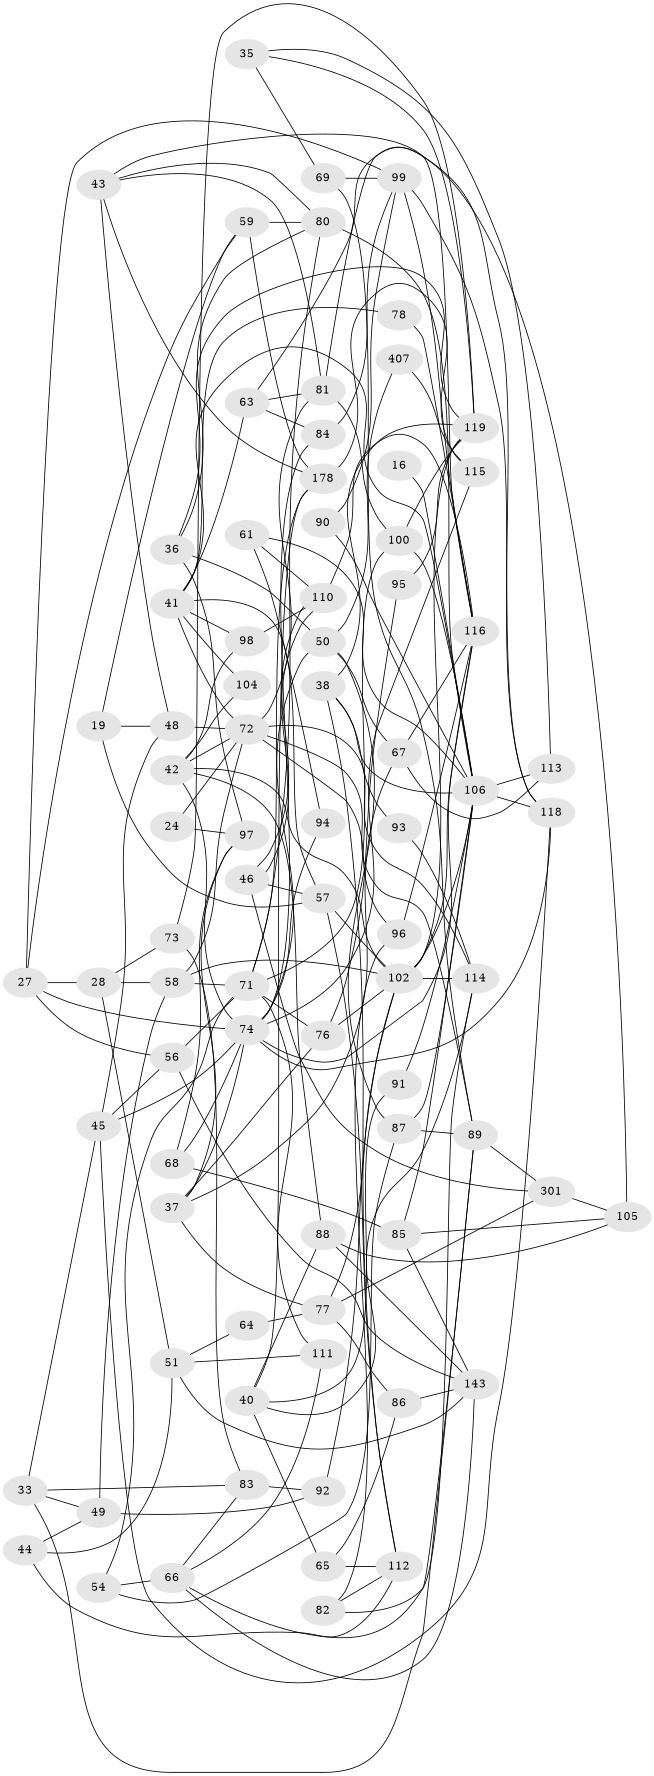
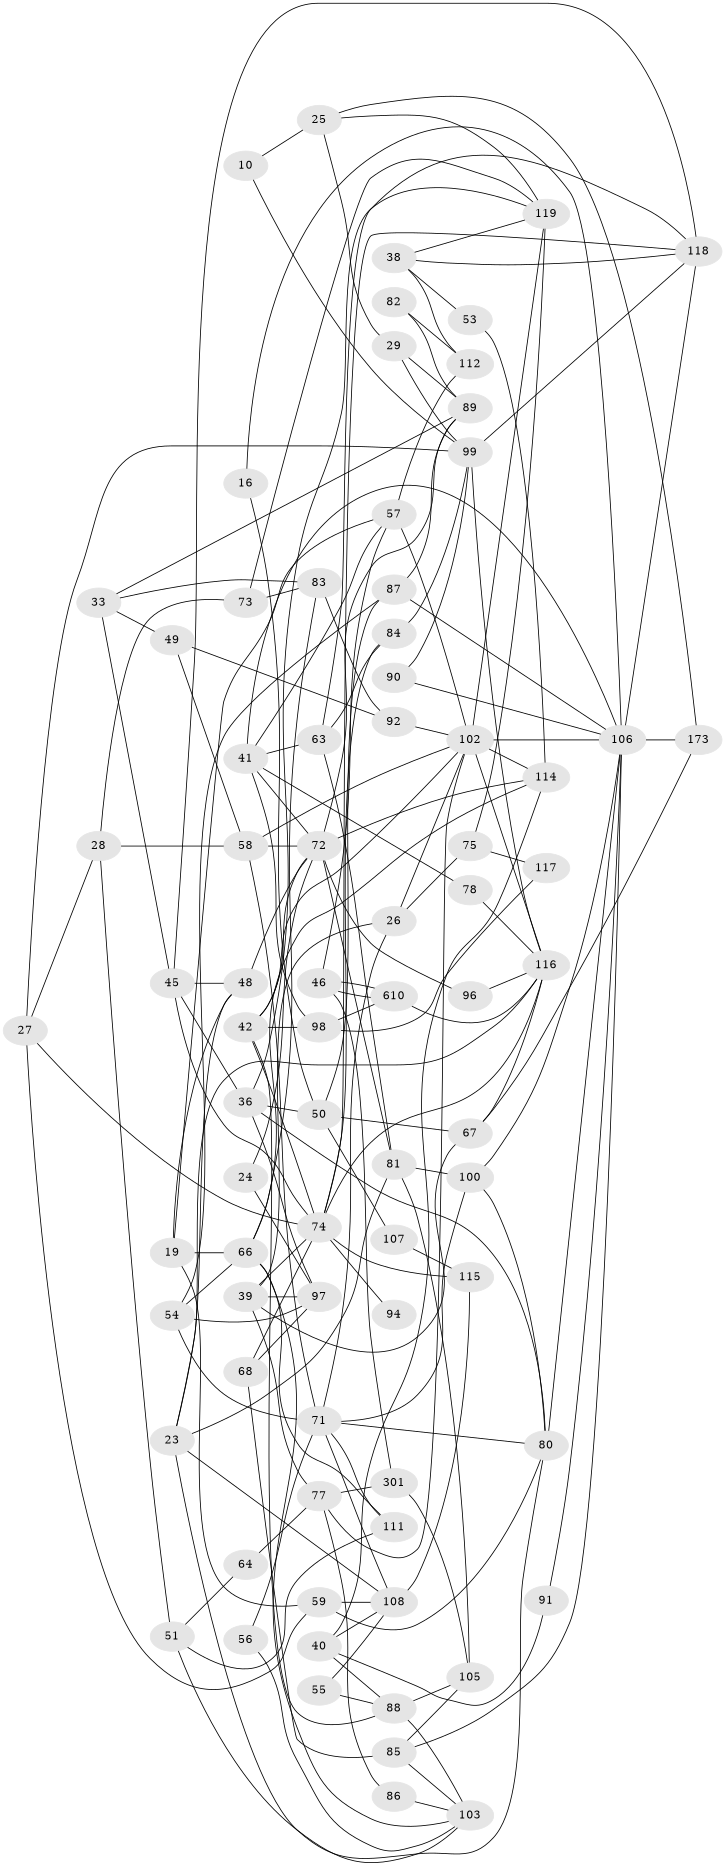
node "35": label "35" -> "25"
node "10": added
node "69": label "69" -> "29"
node "43": label "43" -> "23"
node "407": label "407" -> "107"
node "178": label "178" -> "108"
edge "119" -- "100": now "80" -- "100"
node "61": removed
node "95": label "95" -> "75"
node "110": label "110" -> "610"
node "104": removed
node "113": label "113" -> "173"
edge "38" -- "106": now "38" -- "118"
node "93": label "93" -> "53"
edge "50" -- "74": now "50" -- "16"
node "117": added
node "76": label "76" -> "26"
edge "27" -- "56": removed
edge "56" -- "45": now "36" -- "45"
edge "89" -- "301": removed
node "37": label "37" -> "39"
edge "19" -- "66": added
edge "96" -- "82": removed
edge "97" -- "54": added
node "143": label "143" -> "103"
node "44": removed
node "65": removed
node "55": added
